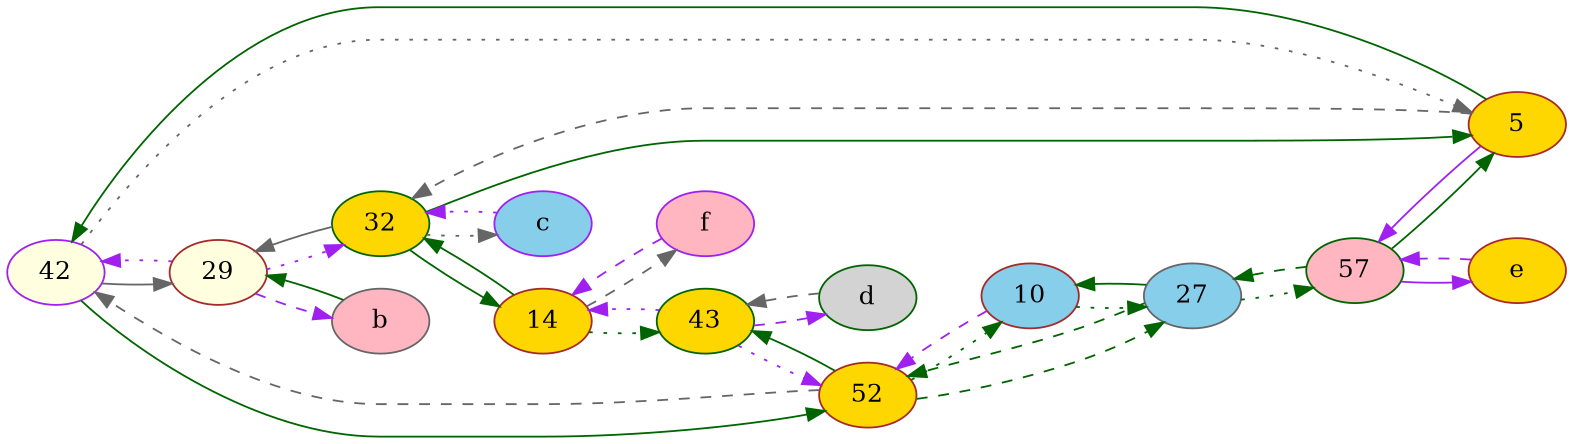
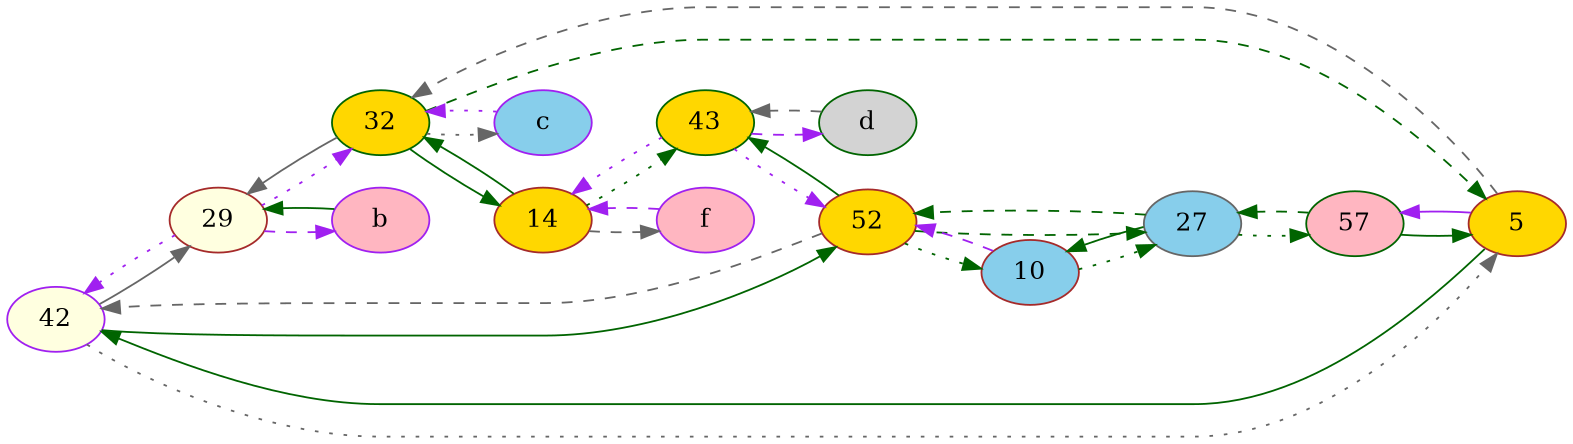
edge "32" -> "5": style solid -> dashed
node "e": removed
node "b": color gray40 -> purple
